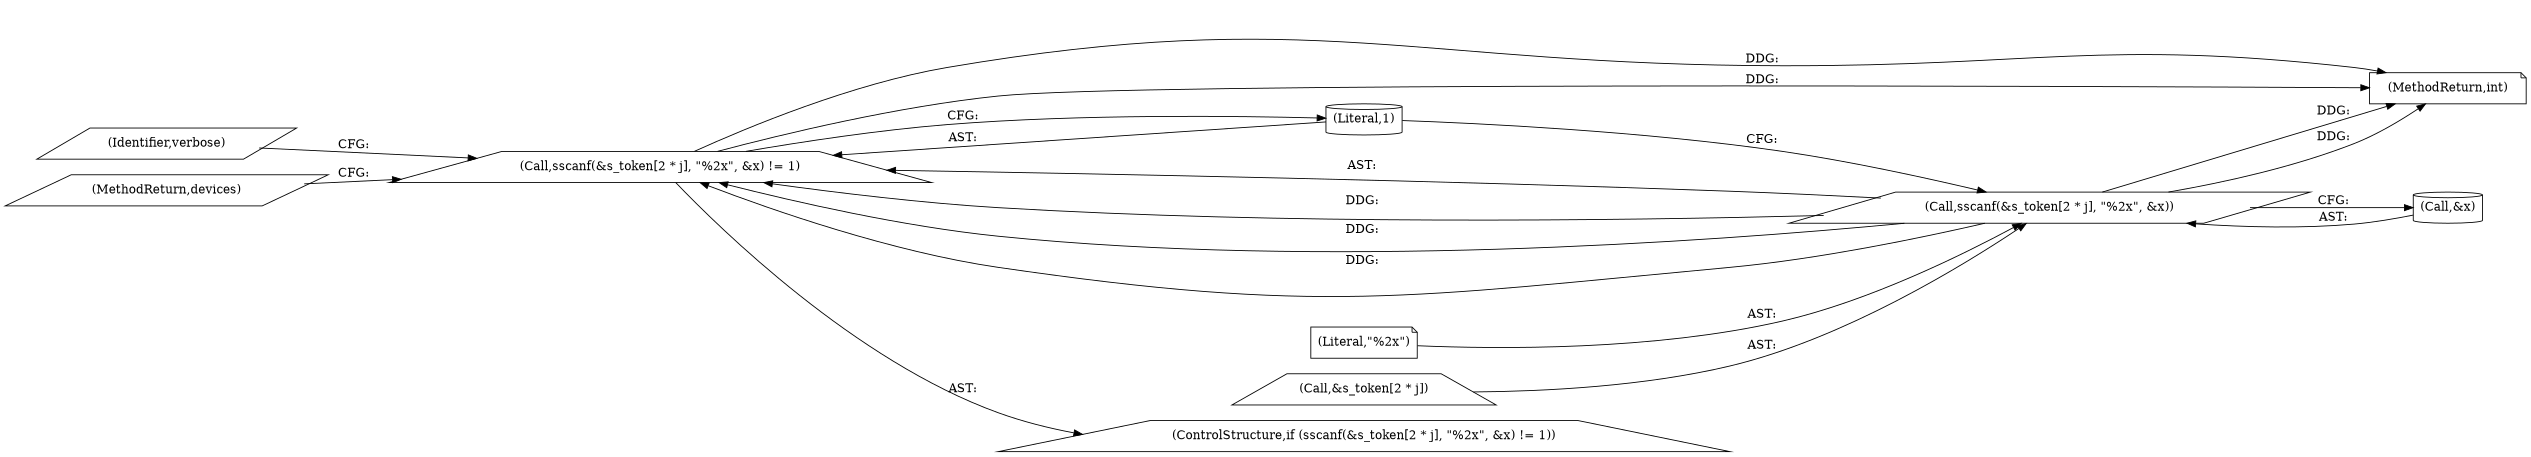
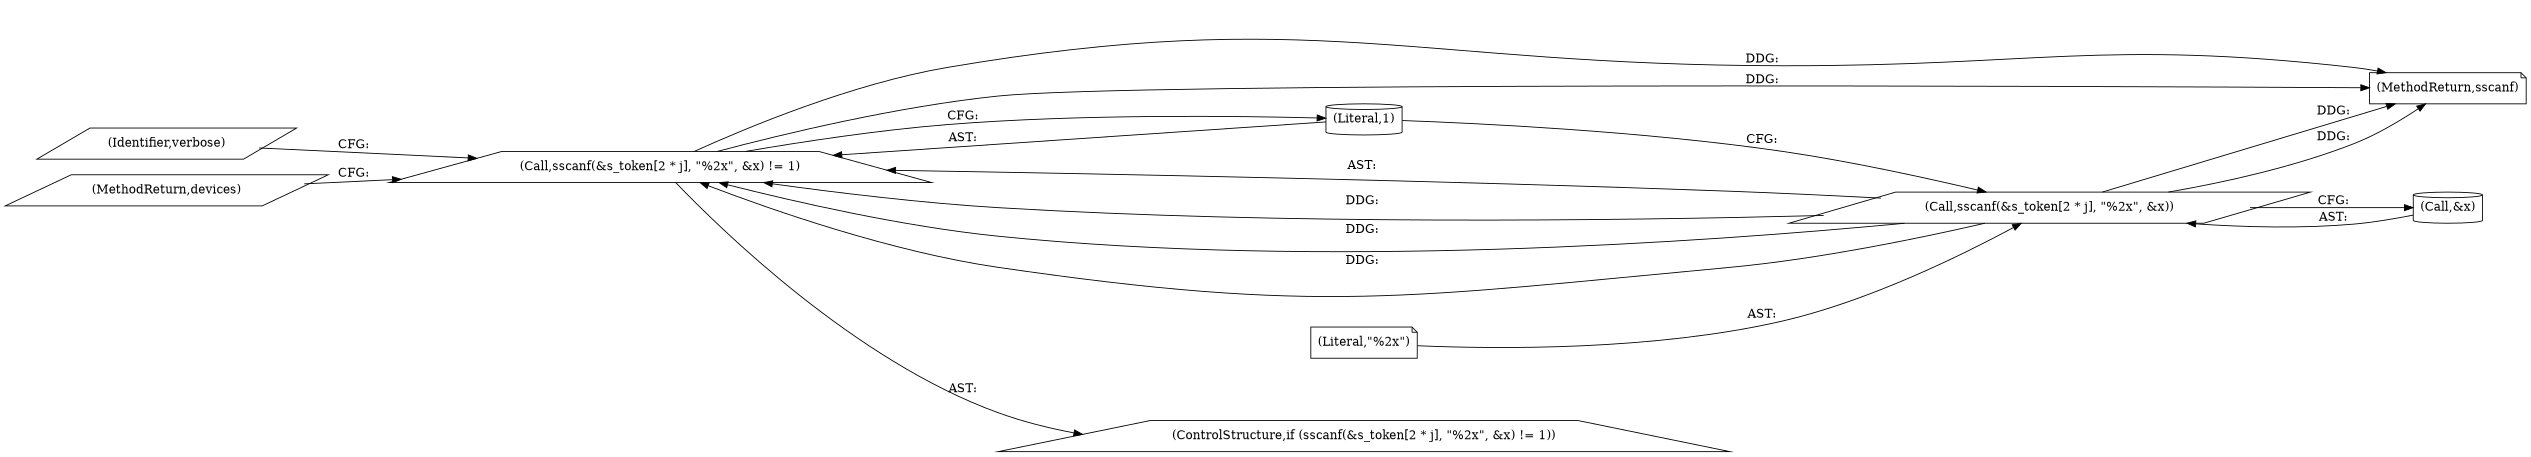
node "(MethodReturn,int)": label "(MethodReturn,int)" -> "(MethodReturn,sscanf)"
node "(Call,&s_token[2 * j])": removed
